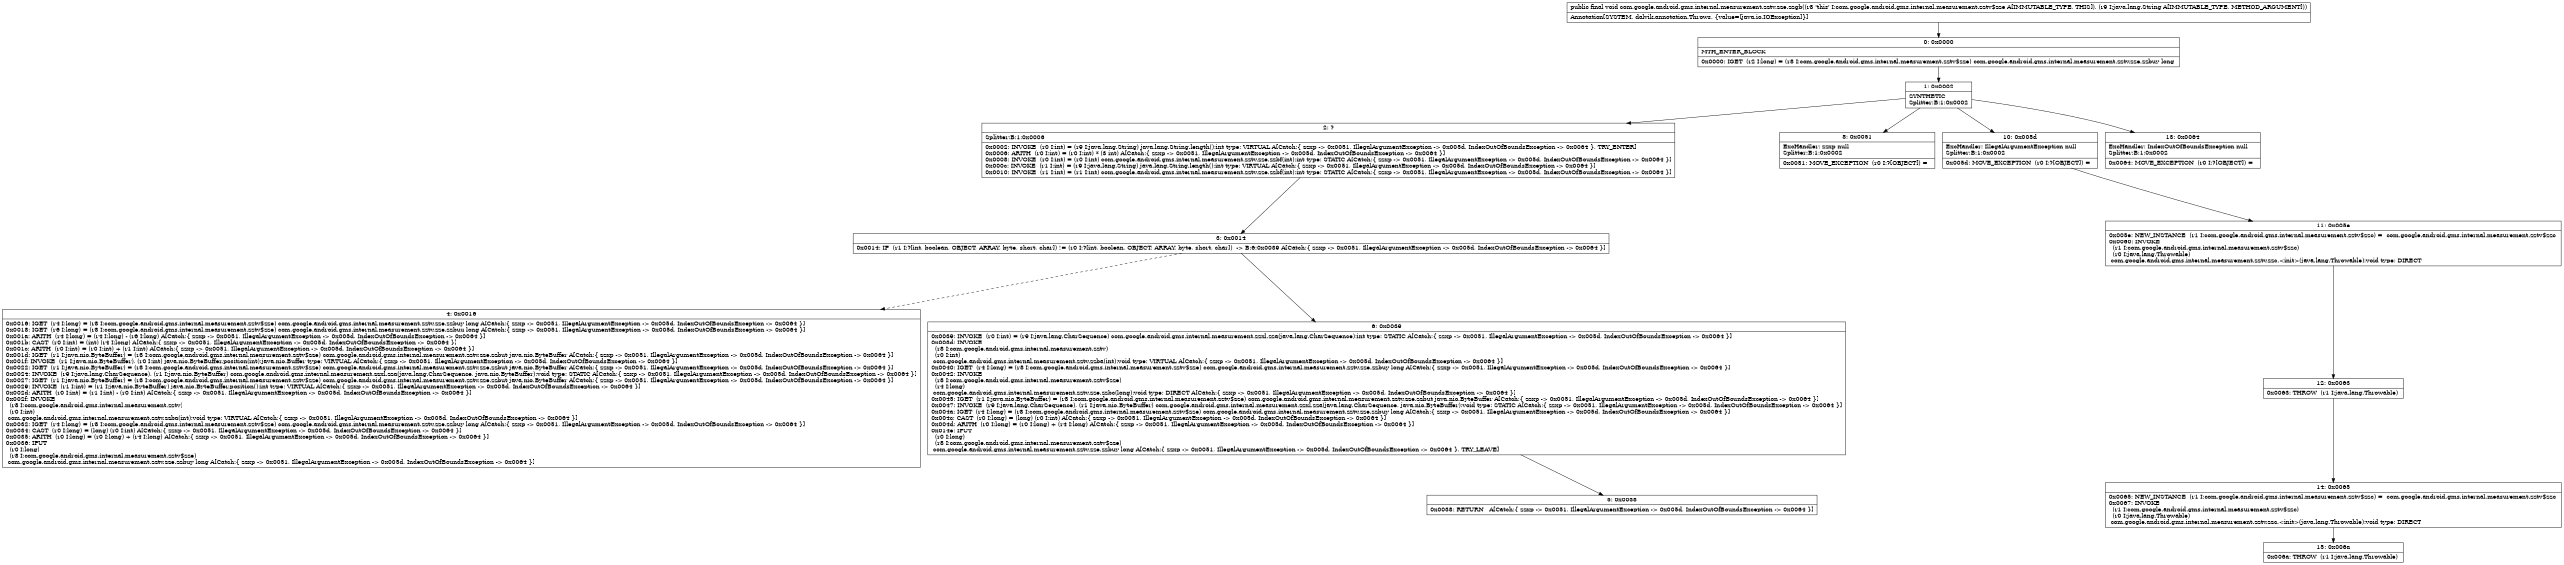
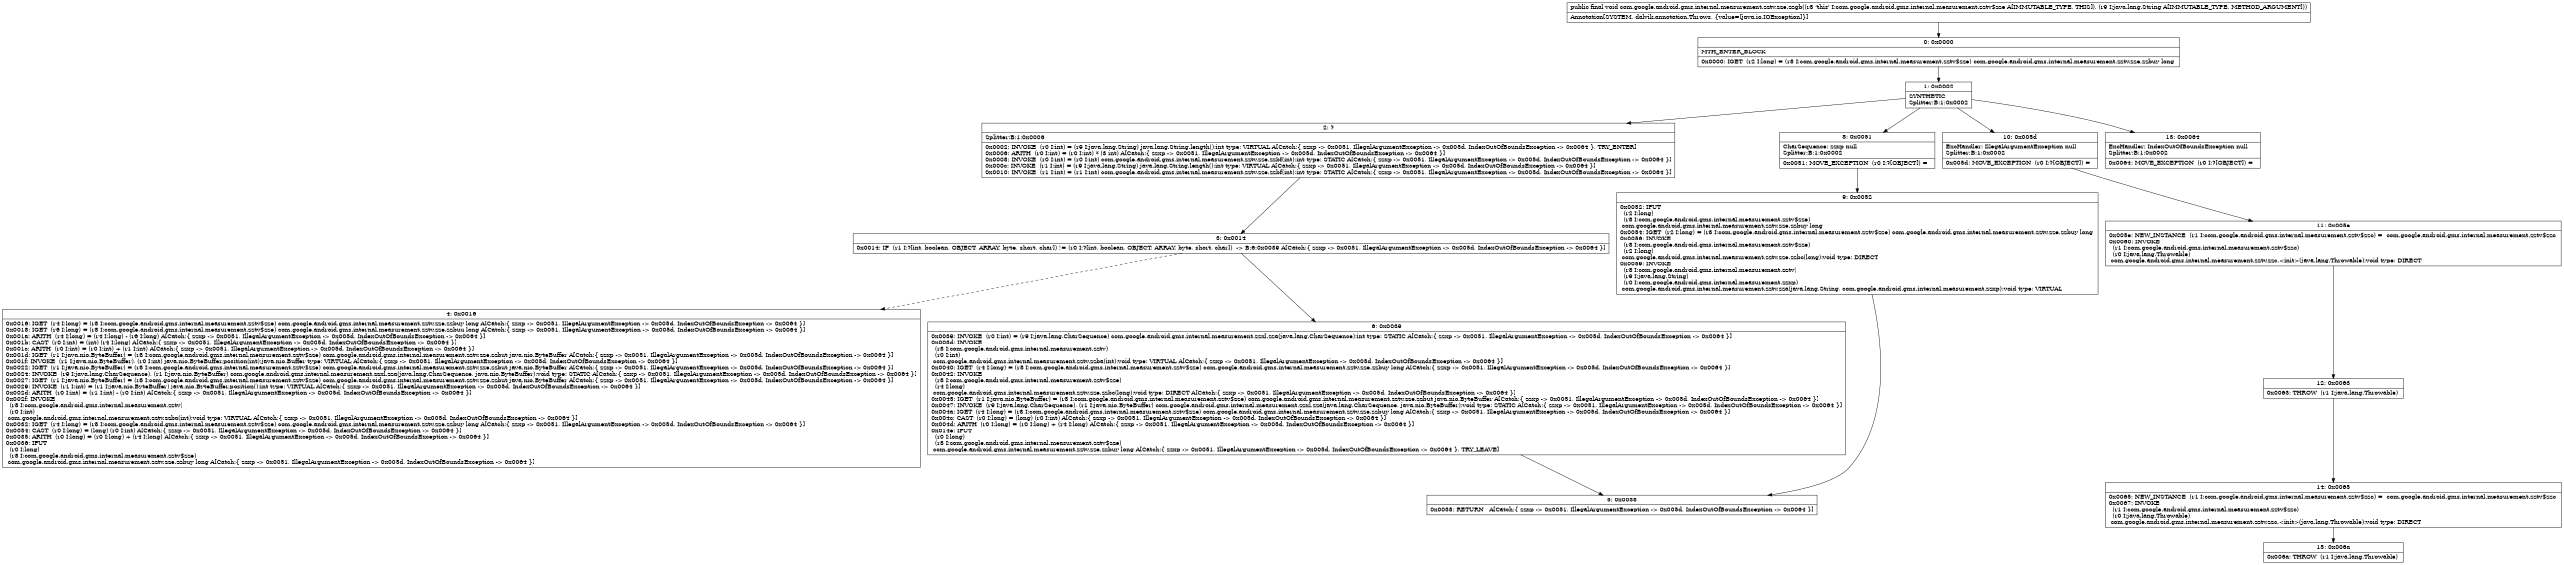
node "8: 0x0051": text "ExcHandler: zzxp null" -> "CharSequence: zzxp null"
node "9: 0x0052": added
